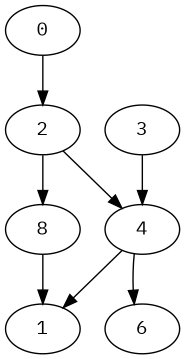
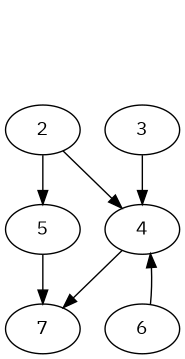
node "0": removed
node "8": label "8" -> "5"
edge "4" -> "6": reversed
node "1": label "1" -> "7"
